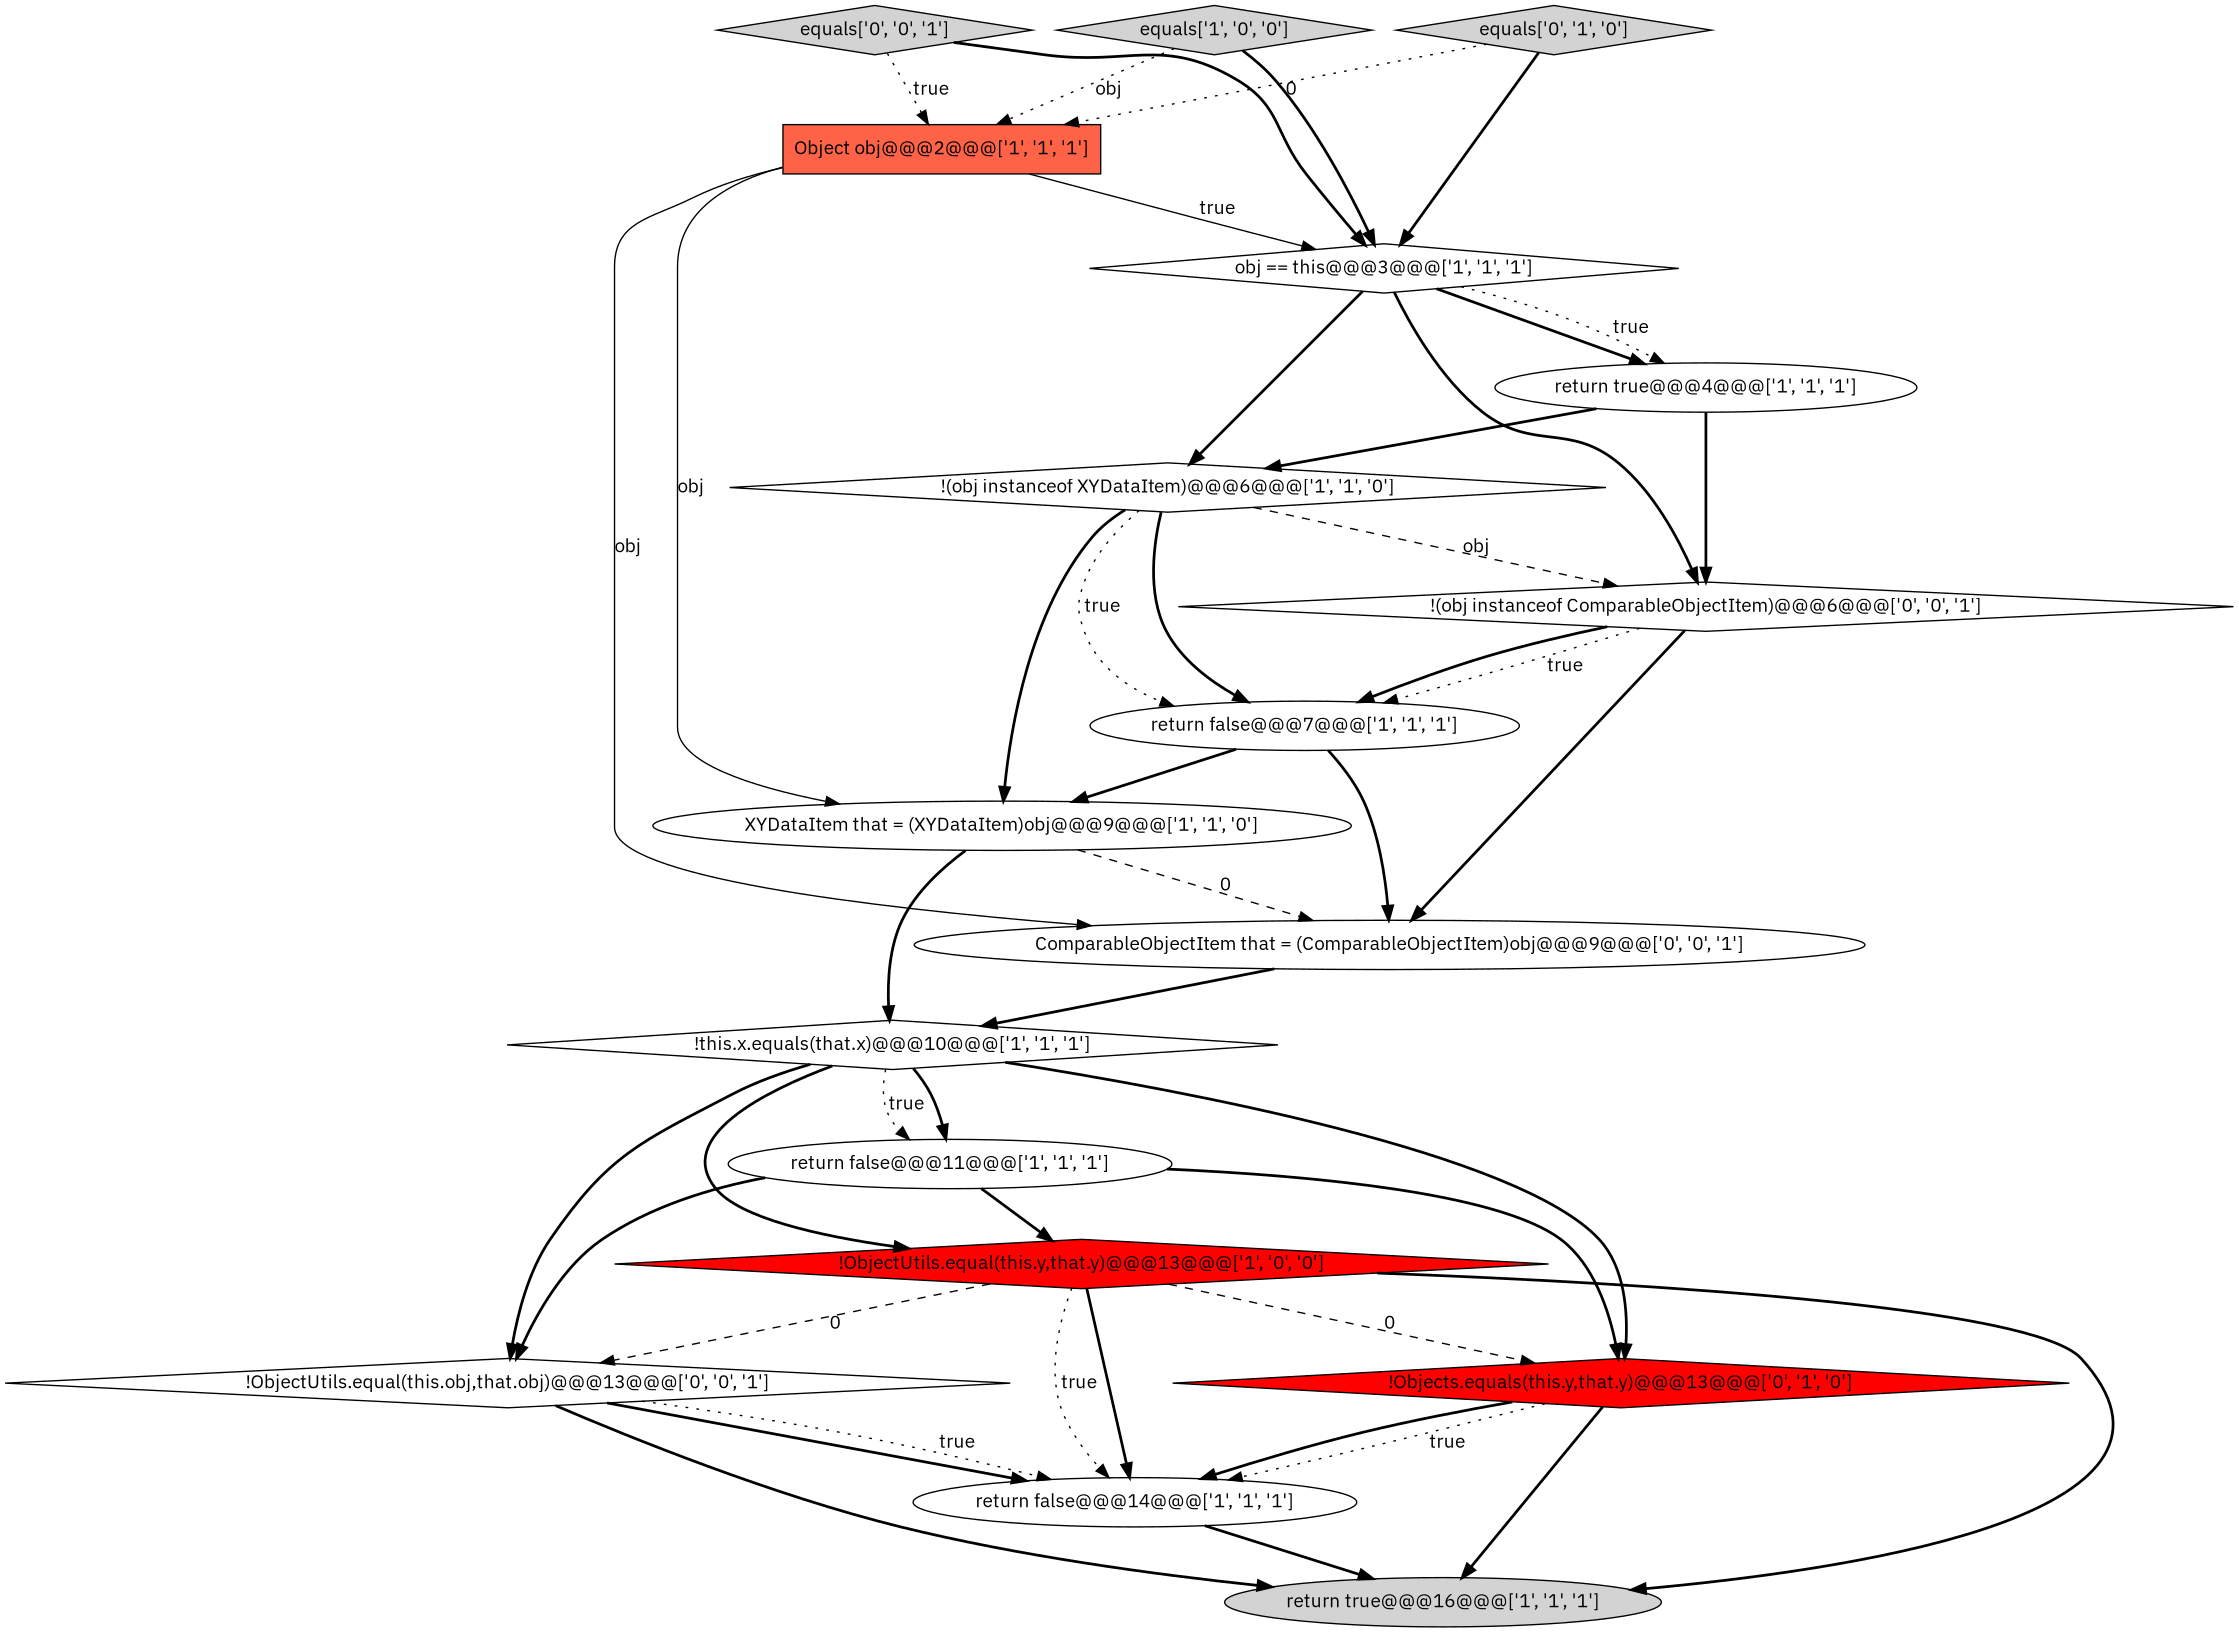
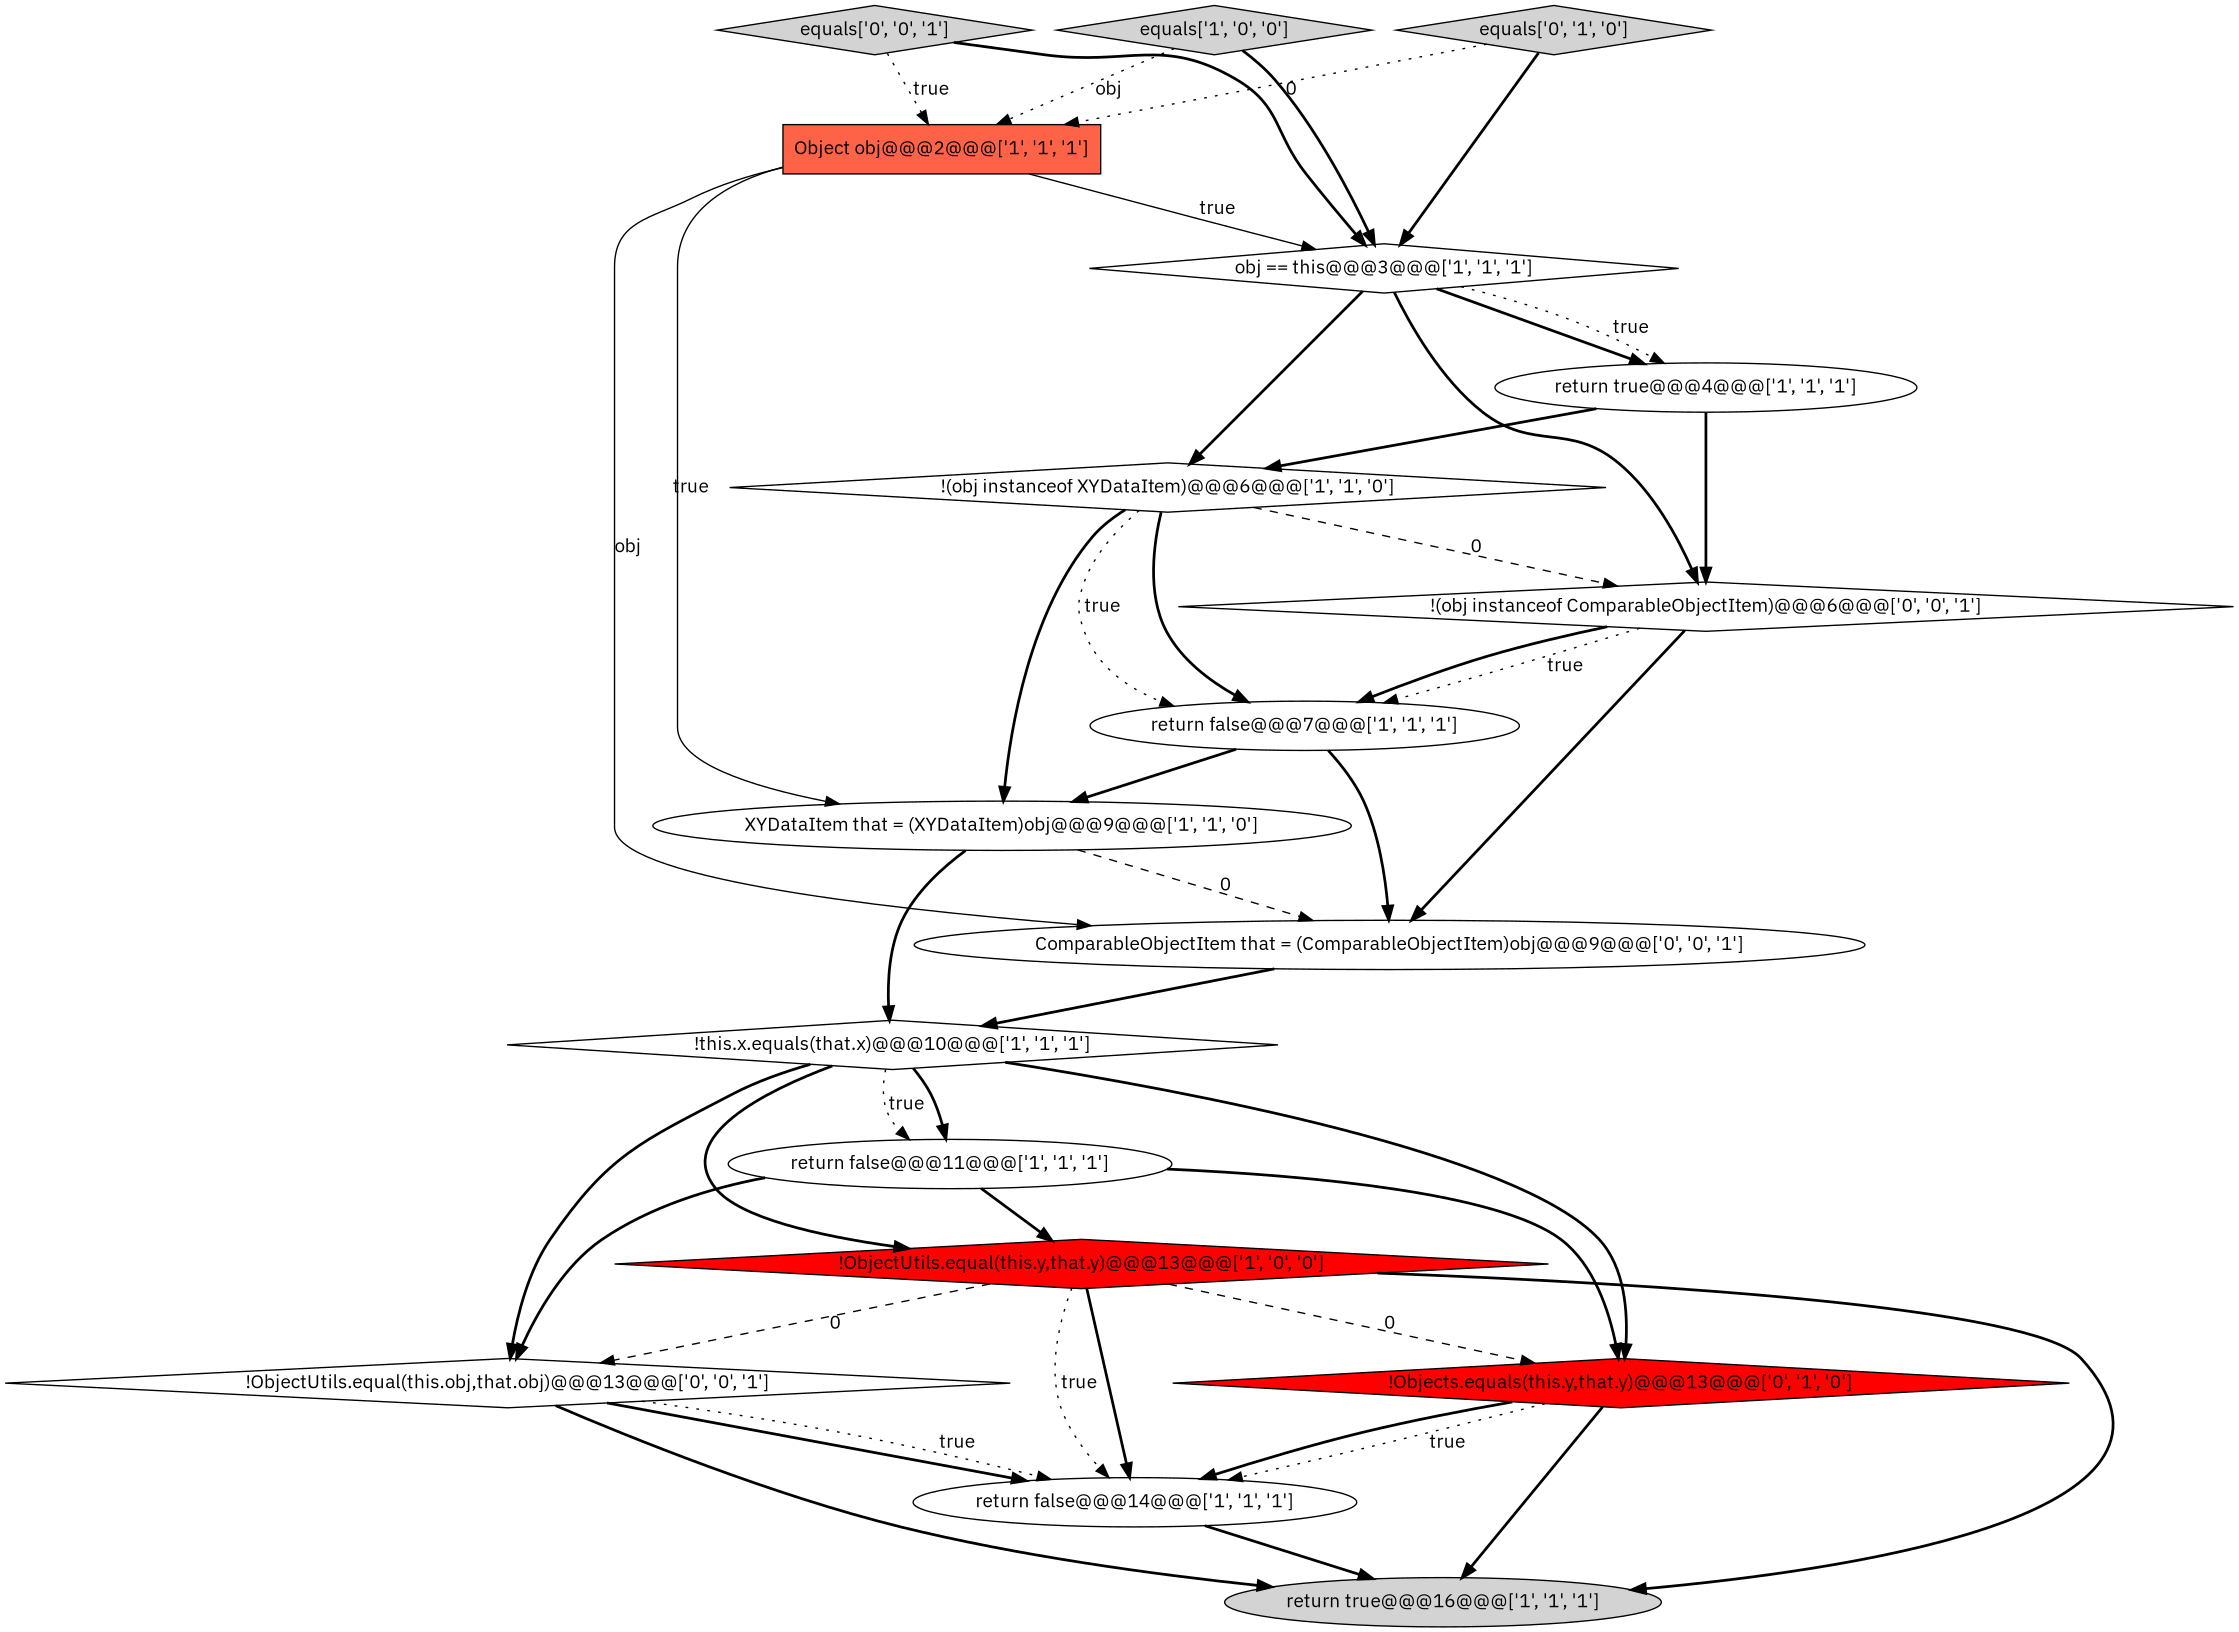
edge "Object obj@@@2@@@['1', '1', '1']" -> "XYDataItem that = (XYDataItem)obj@@@9@@@['1', '1', '0']": label "obj" -> "true"
edge "!(obj instanceof XYDataItem)@@@6@@@['1', '1', '0']" -> "!(obj instanceof ComparableObjectItem)@@@6@@@['0', '0', '1']": label "obj" -> "0"
